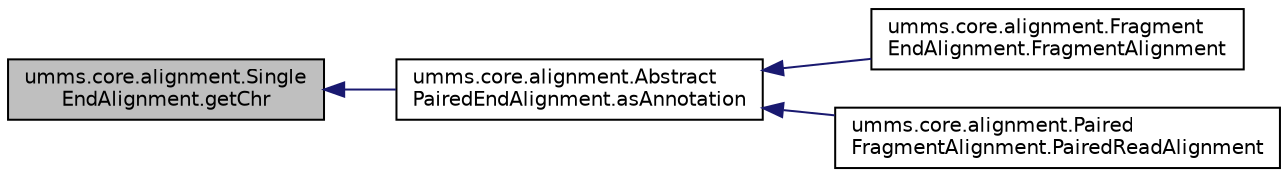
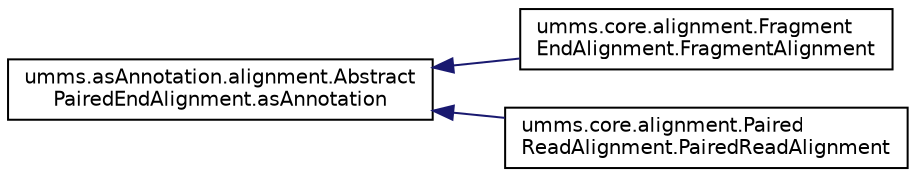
node "umms.core.alignment.Single EndAlignment.getChr": removed
node "umms.core.alignment.Abstract PairedEndAlignment.asAnnotation": label "umms.core.alignment.Abstract PairedEndAlignment.asAnnotation" -> "umms.asAnnotation.alignment.Abstract PairedEndAlignment.asAnnotation"
node "umms.core.alignment.Paired FragmentAlignment.PairedReadAlignment": label "umms.core.alignment.Paired FragmentAlignment.PairedReadAlignment" -> "umms.core.alignment.Paired ReadAlignment.PairedReadAlignment"
